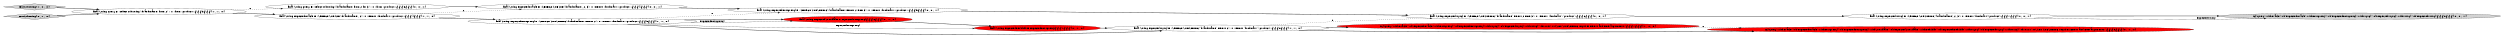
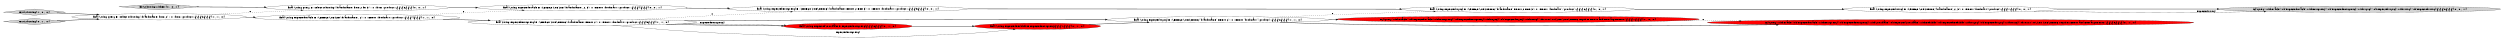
node "testSubstringWithFor['0', '0', '1']": added
